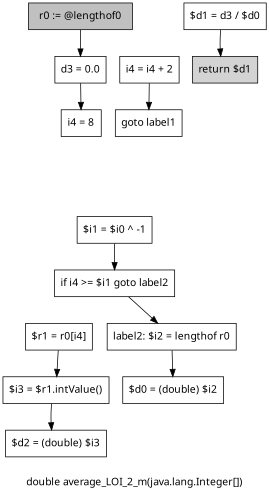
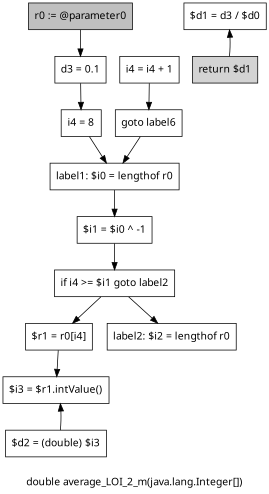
node "r0 := @lengthof0": label "r0 := @lengthof0" -> "r0 := @parameter0"
edge "$d1 = d3 / $d0" -> "return $d1": reversed
node "d3 = 0.0": label "d3 = 0.0" -> "d3 = 0.1"
node "i4 = i4 + 2": label "i4 = i4 + 2" -> "i4 = i4 + 1"
node "goto label1": label "goto label1" -> "goto label6"
node "label1: $i0 = lengthof r0": added
edge "if i4 >= $i1 goto label2" -> "$r1 = r0[i4]": added
node "$d0 = (double) $i2": removed
edge "$i3 = $r1.intValue()" -> "$d2 = (double) $i3": reversed
